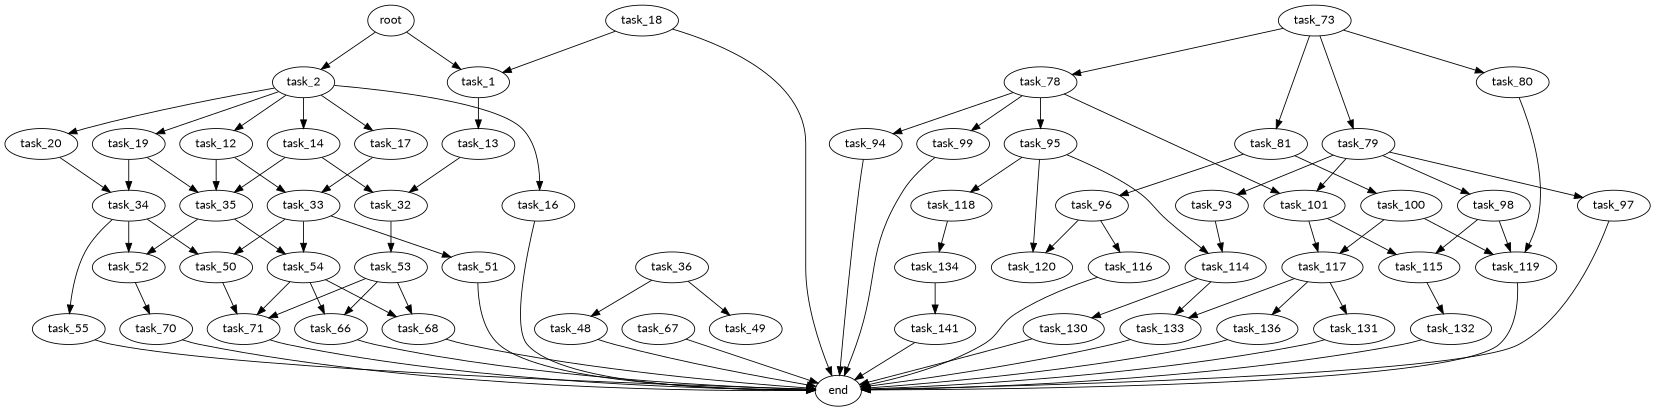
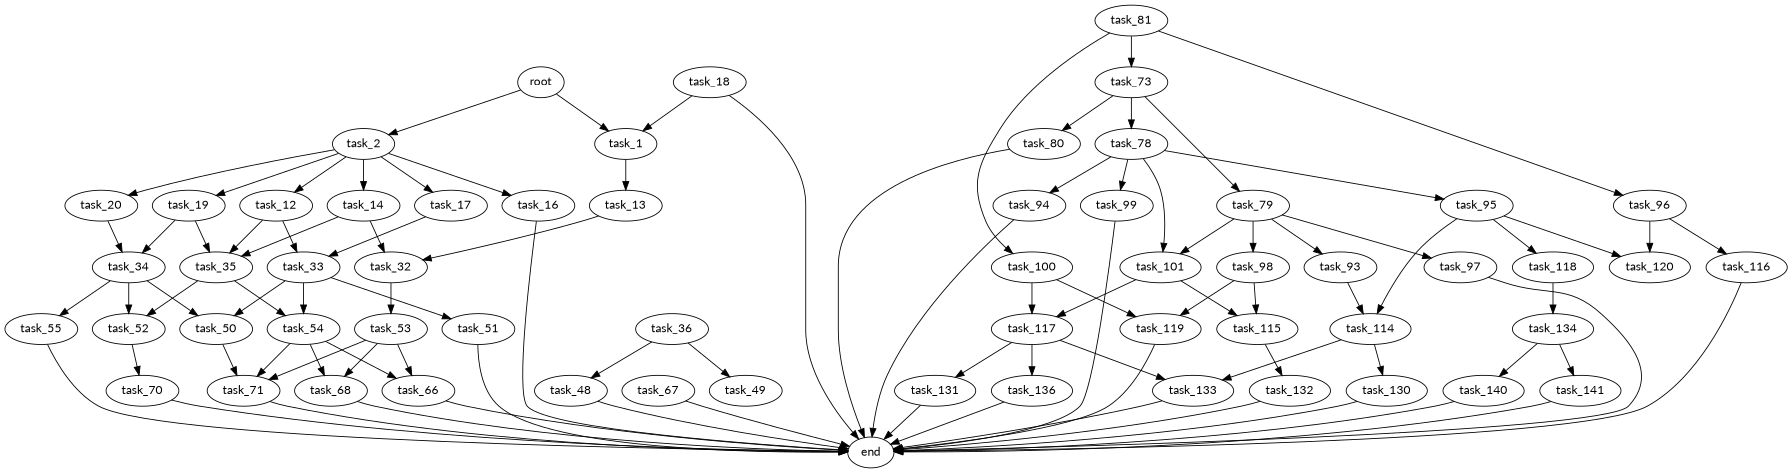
edge "task_73" -> "task_81": reversed
edge "task_80" -> "task_119": now "task_80" -> "end"
node "task_140": added
